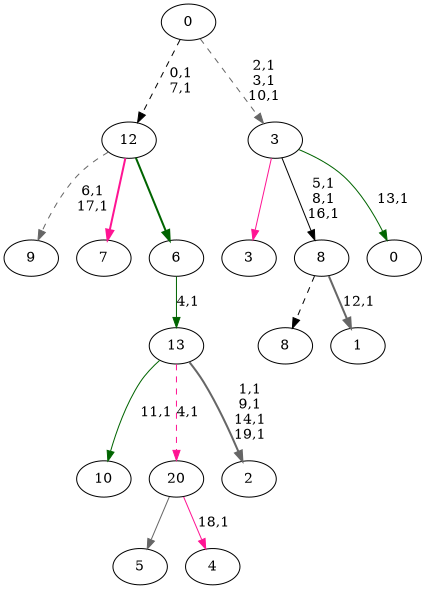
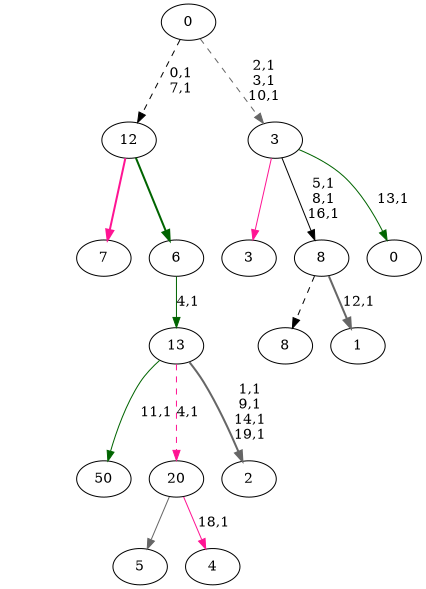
node "9": removed
node "10": label "10" -> "50"
